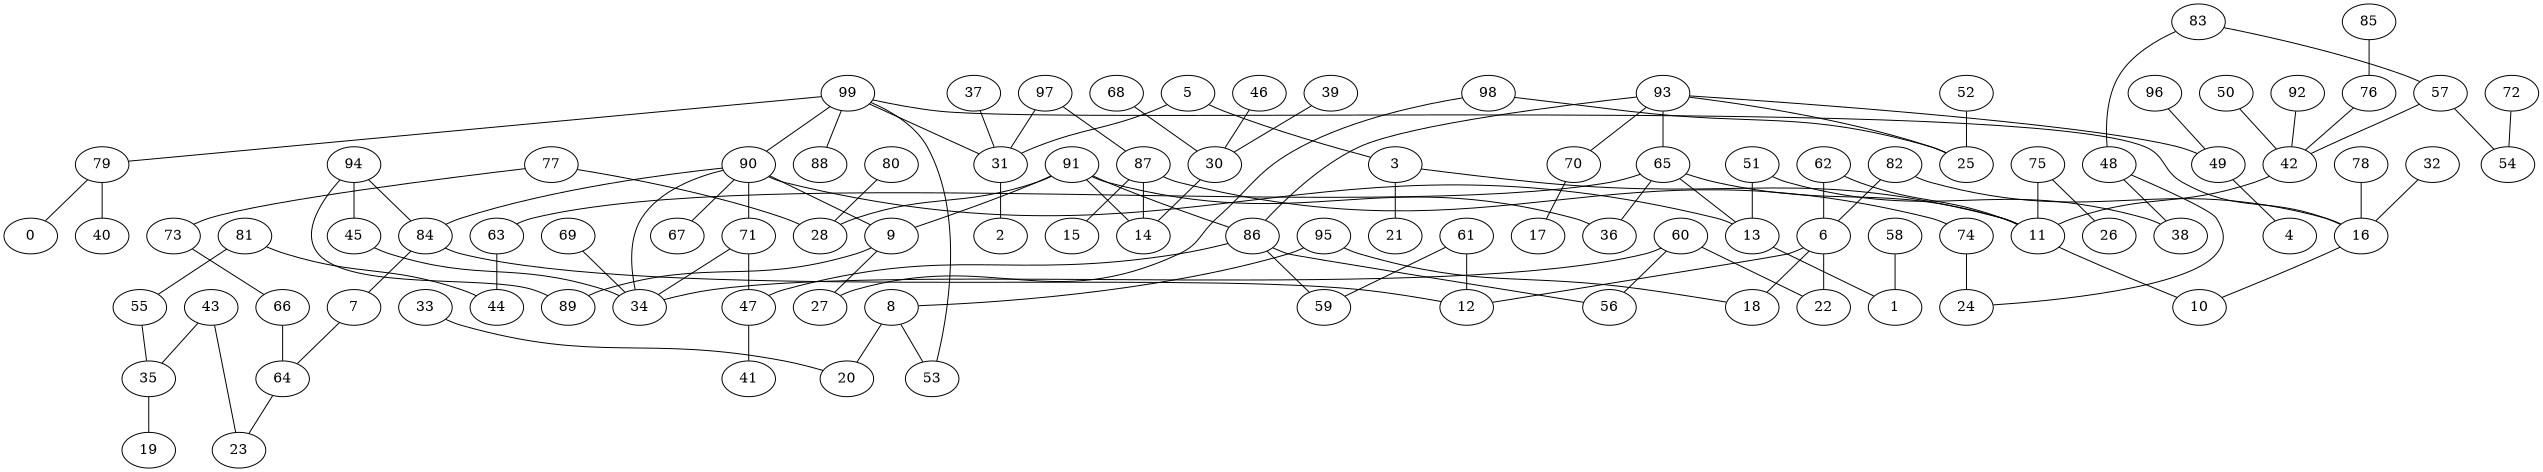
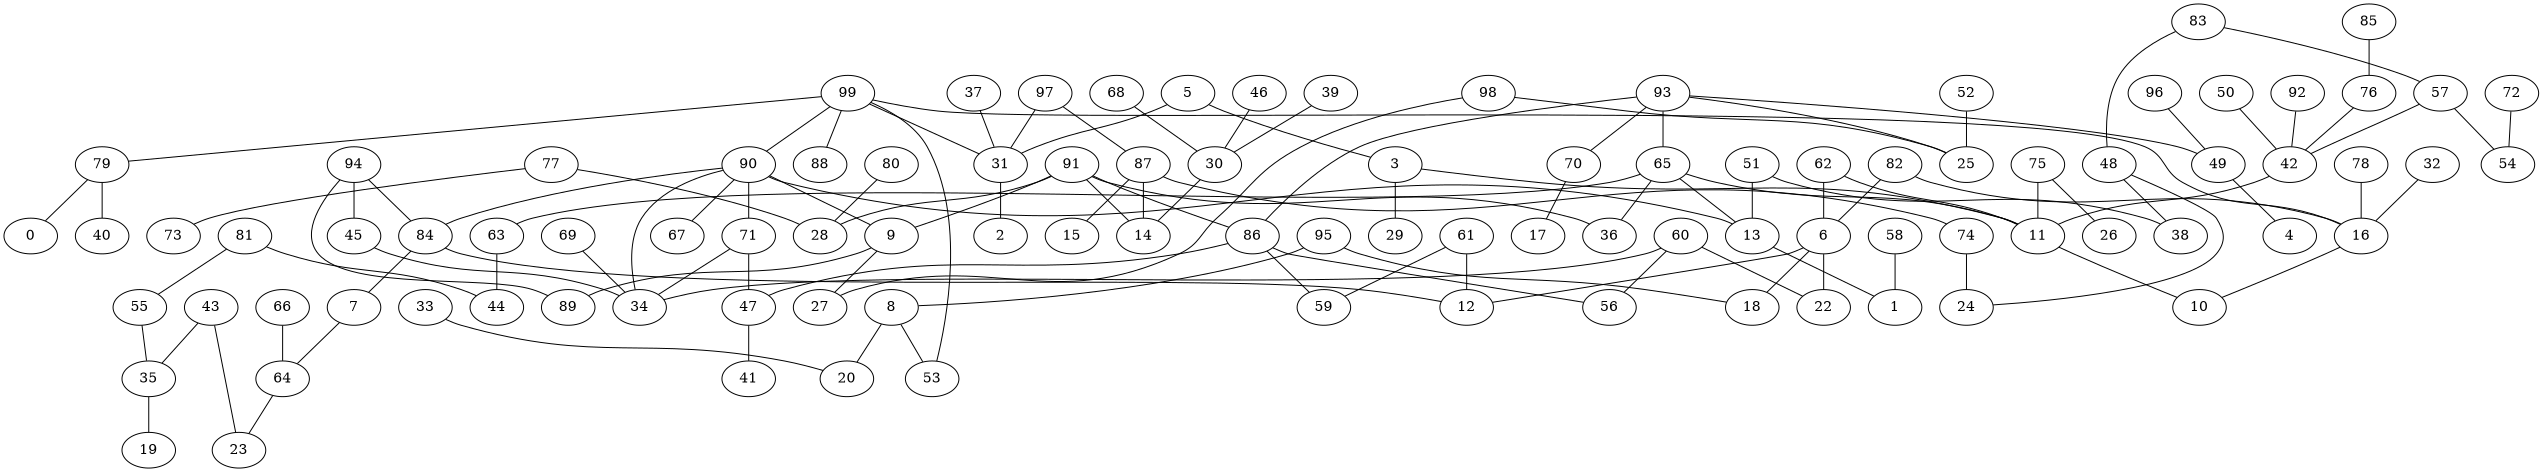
node "21": label "21" -> "29"
edge "73" -- "66": removed
